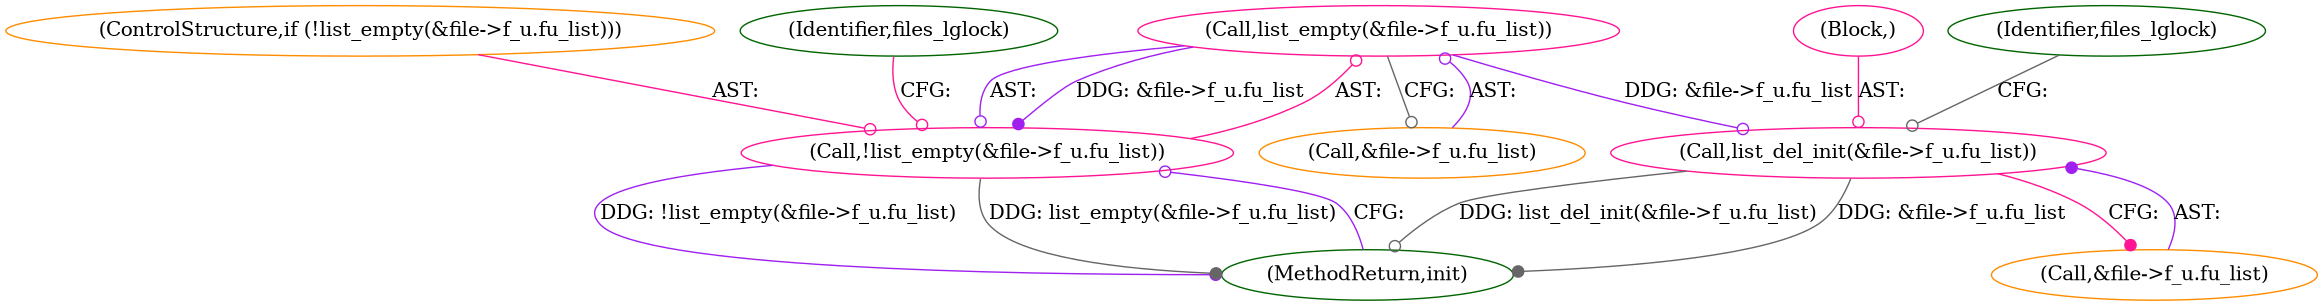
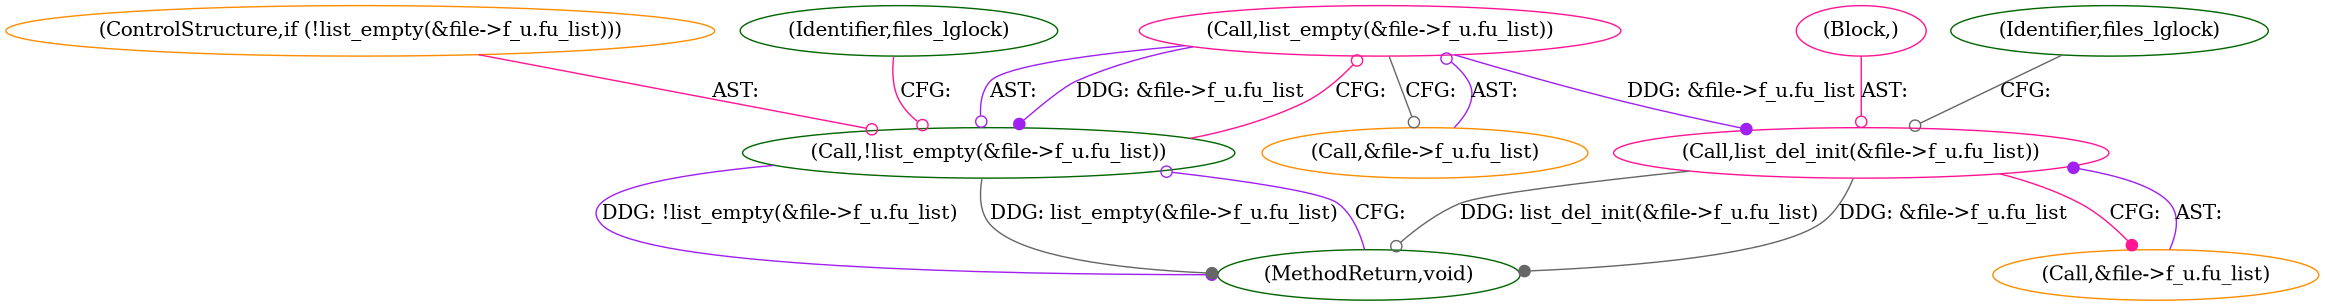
edge "(Call,!list_empty(&file->f_u.fu_list))" -> "(Call,list_empty(&file->f_u.fu_list))": label "AST: " -> "CFG: "
edge "(Call,list_empty(&file->f_u.fu_list))" -> "(Call,list_del_init(&file->f_u.fu_list))": arrowhead odot -> dot
node "(Call,!list_empty(&file->f_u.fu_list))": color deeppink -> darkgreen
node "(MethodReturn,init)": label "(MethodReturn,init)" -> "(MethodReturn,void)"
